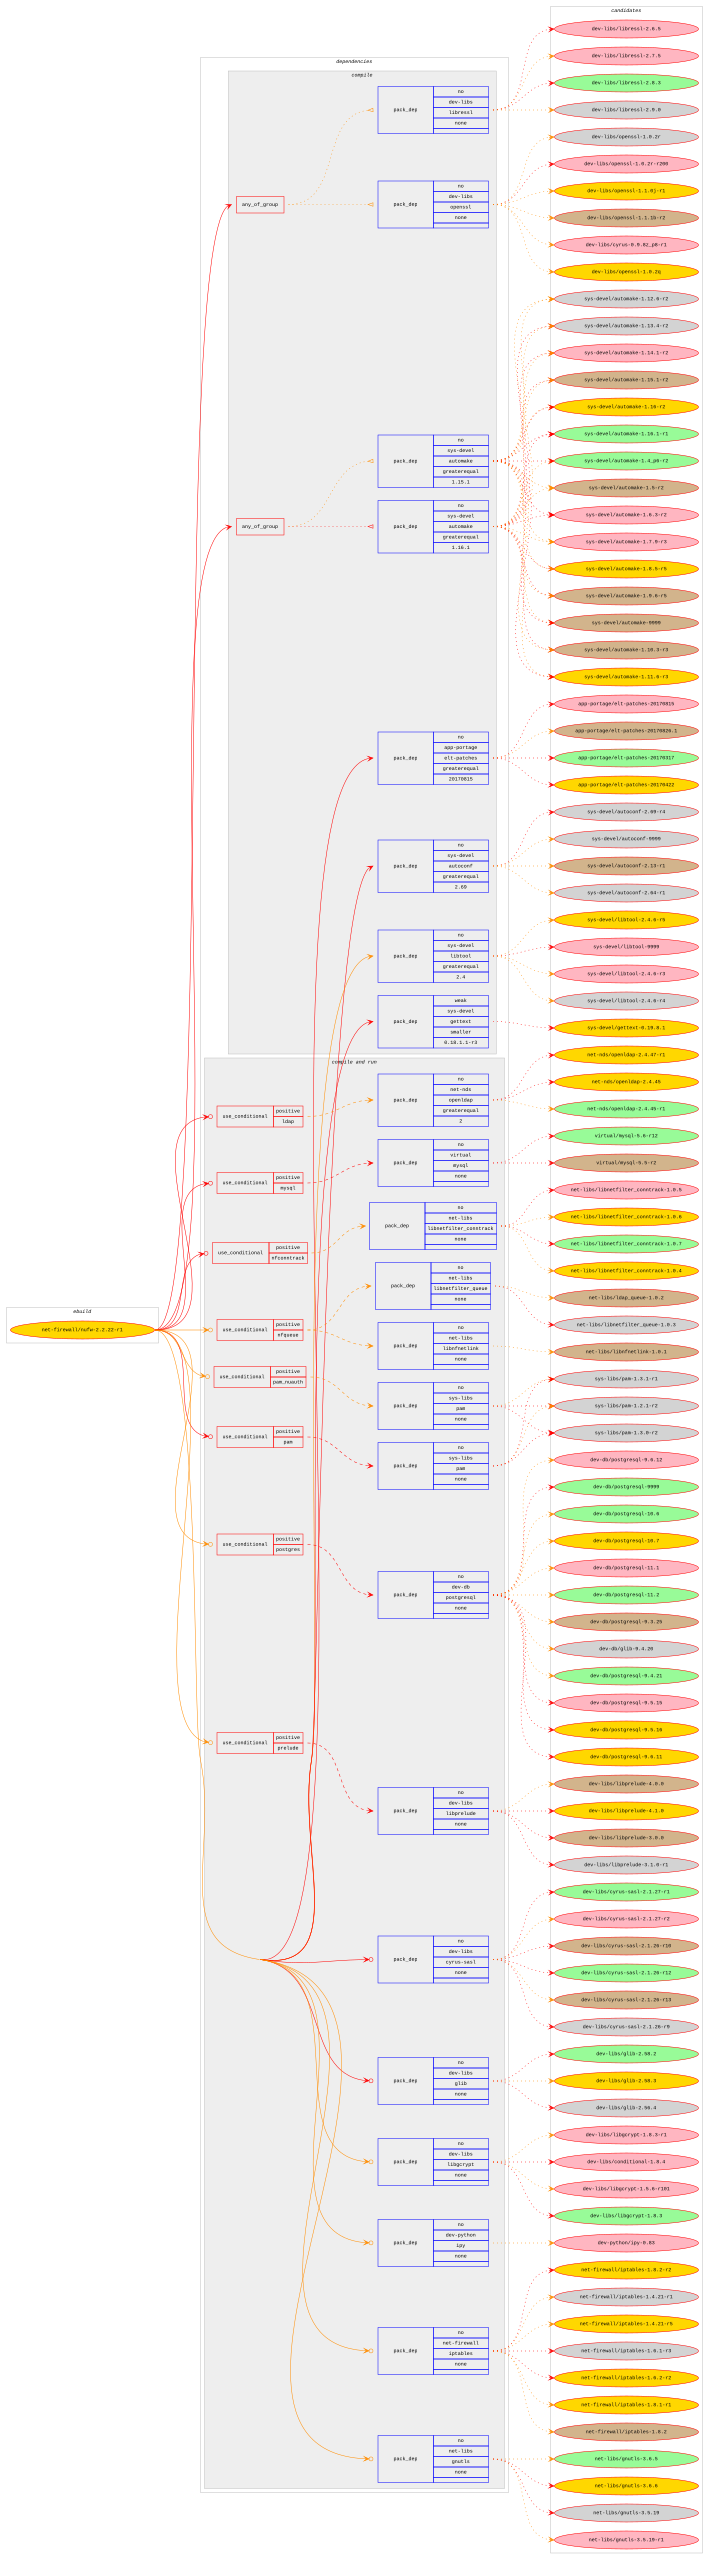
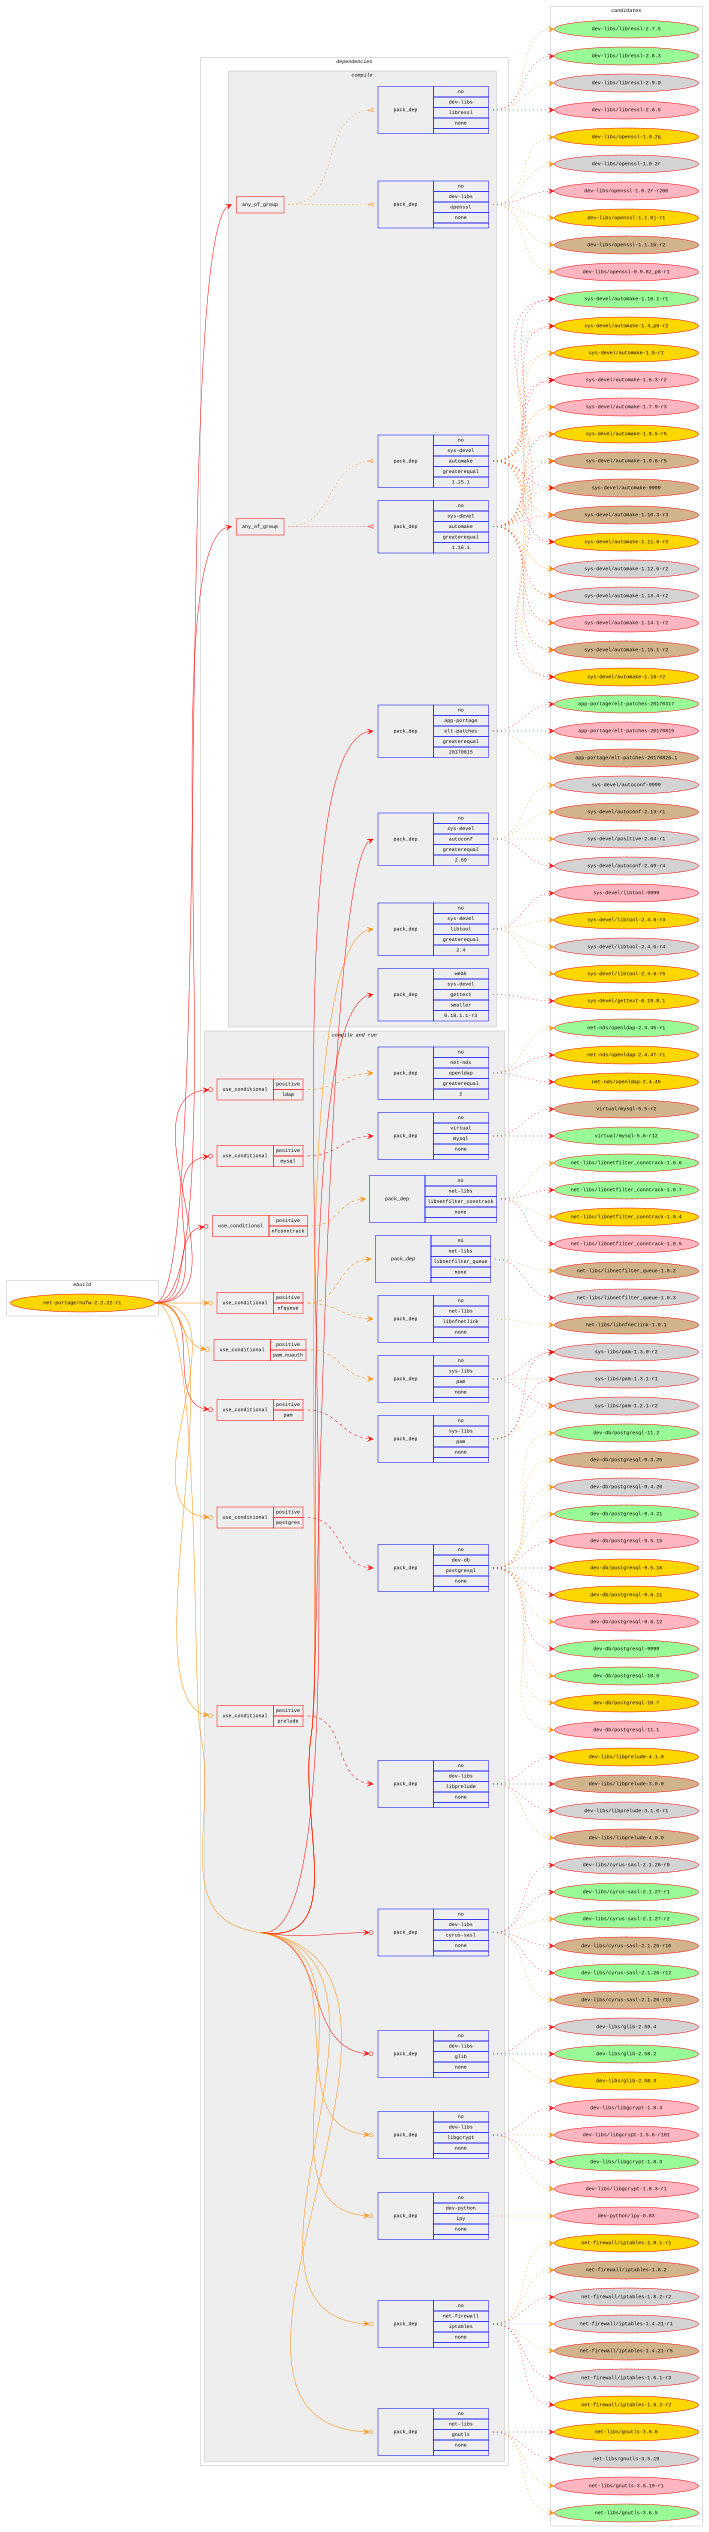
node "dev-libs/libressl-2.7.5": fillcolor lightpink -> palegreen
node "dev-libs/cyrus-0.9.8z_p8-r1": label "dev-libs/cyrus-0.9.8z_p8-r1" -> "dev-libs/openssl-0.9.8z_p8-r1"
node "sys-devel/automake-1.4_p6-r2": fillcolor palegreen -> gold
node "sys-devel/automake-1.5-r2": fillcolor tan -> gold
node "app-portage/elt-patches-20170422": removed
node "sys-devel/autoconf-2.64-r1": label "sys-devel/autoconf-2.64-r1" -> "sys-devel/positive-2.64-r1"
node "sys-devel/libtool-2.4.6-r3": fillcolor lightpink -> gold
node "net-libs/libnetfilter_conntrack-1.0.6": fillcolor gold -> palegreen
node "net-libs/ldap_queue-1.0.2": label "net-libs/ldap_queue-1.0.2" -> "net-libs/libnetfilter_queue-1.0.2"
node "net-firewall/nufw-2.2.22-r1": label "net-firewall/nufw-2.2.22-r1" -> "net-portage/nufw-2.2.22-r1"
node "dev-db/glib-9.4.20": label "dev-db/glib-9.4.20" -> "dev-db/postgresql-9.4.20"
node "dev-libs/cyrus-sasl-2.1.27-r2": fillcolor lightpink -> palegreen
node "dev-libs/glib-2.56.4": label "dev-libs/glib-2.56.4" -> "dev-libs/glib-2.59.4"
node "dev-libs/conditional-1.8.4": label "dev-libs/conditional-1.8.4" -> "dev-libs/libgcrypt-1.8.4"
node "net-firewall/iptables-1.8.2-r2": fillcolor gold -> lightgrey
node "net-firewall/iptables-1.4.21-r5": fillcolor gold -> tan
